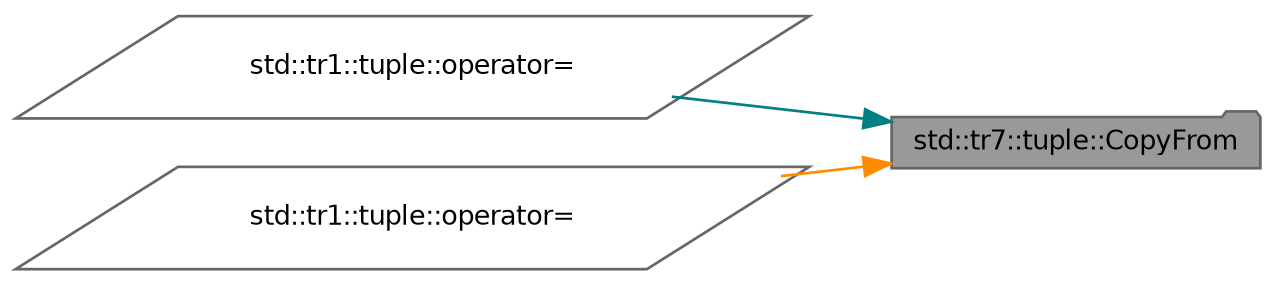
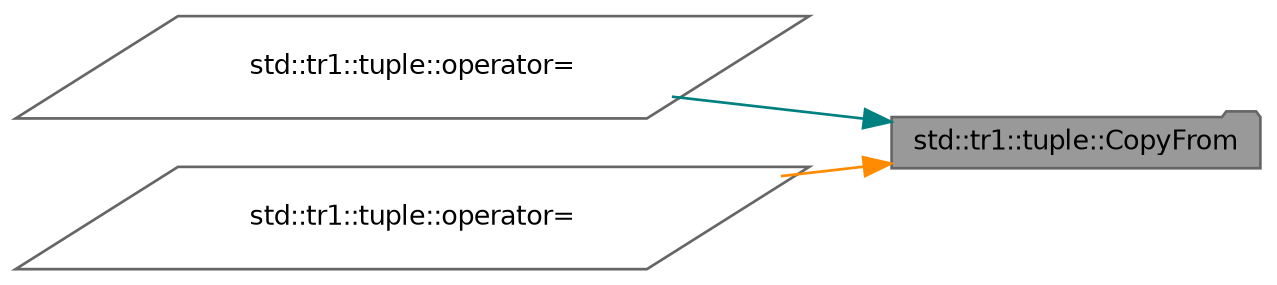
node "std::tr7::tuple::CopyFrom": label "std::tr7::tuple::CopyFrom" -> "std::tr1::tuple::CopyFrom"
